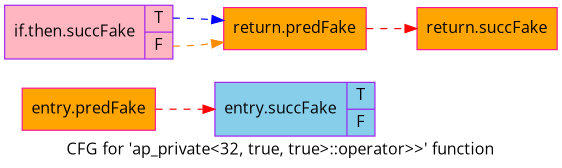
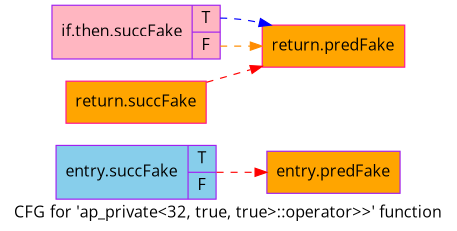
edge "return.predFake" -> "return.succFake": reversed
node "entry.predFake": color deeppink -> purple
edge "entry.predFake" -> "entry.succFake": reversed
